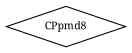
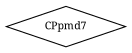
node "CPpmd8": label "CPpmd8" -> "CPpmd7"
